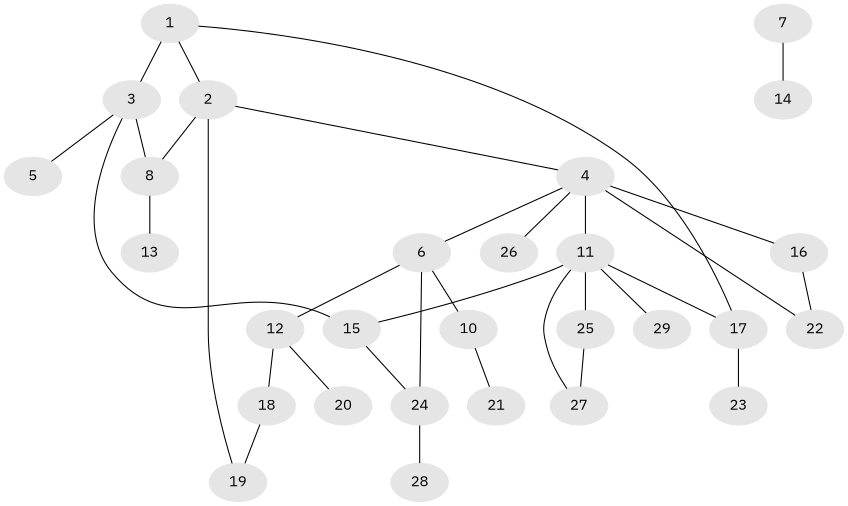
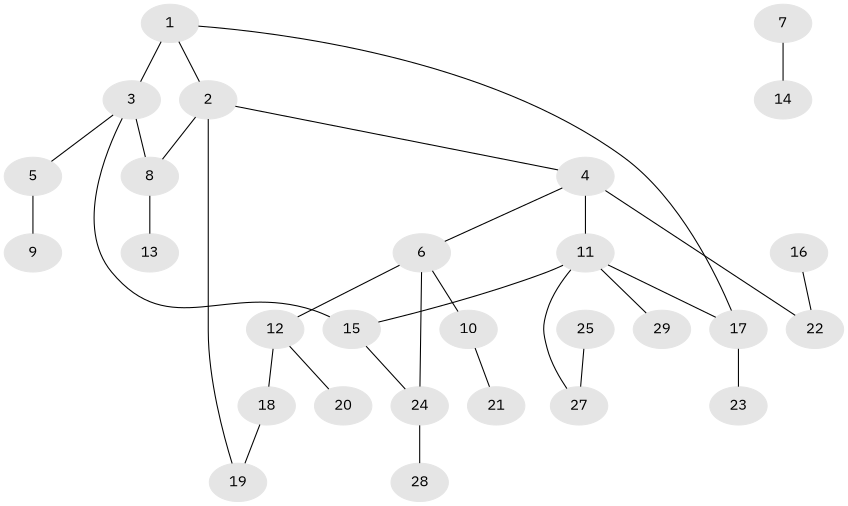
edge "4" -- "16": removed
node "9": added
node "26": removed
edge "11" -- "25": removed
